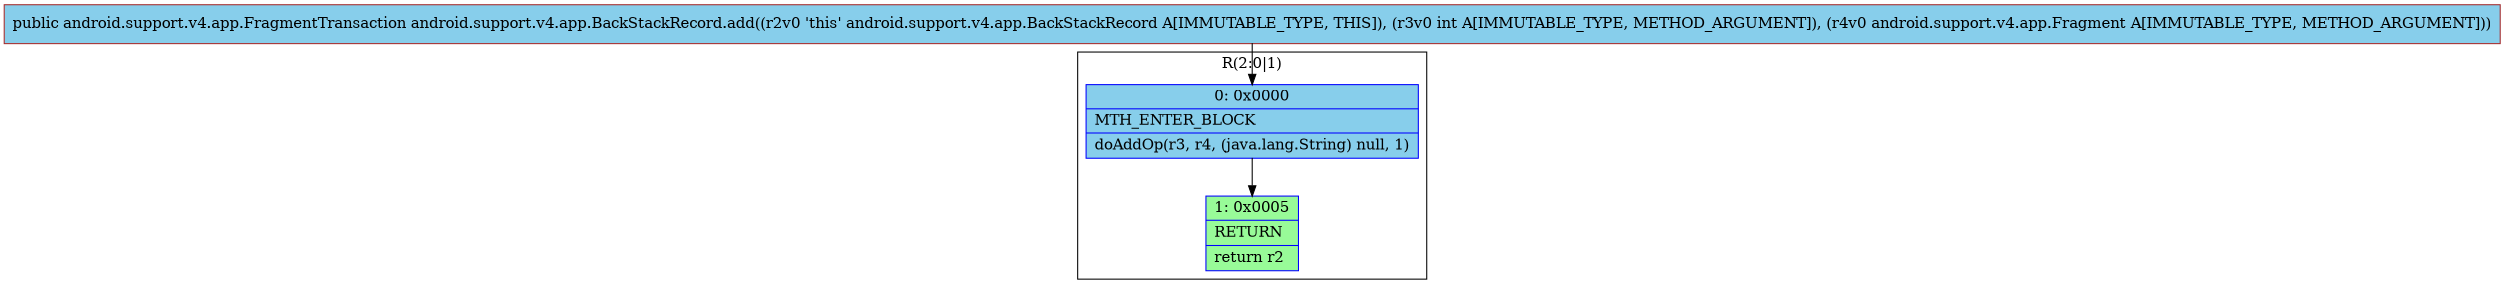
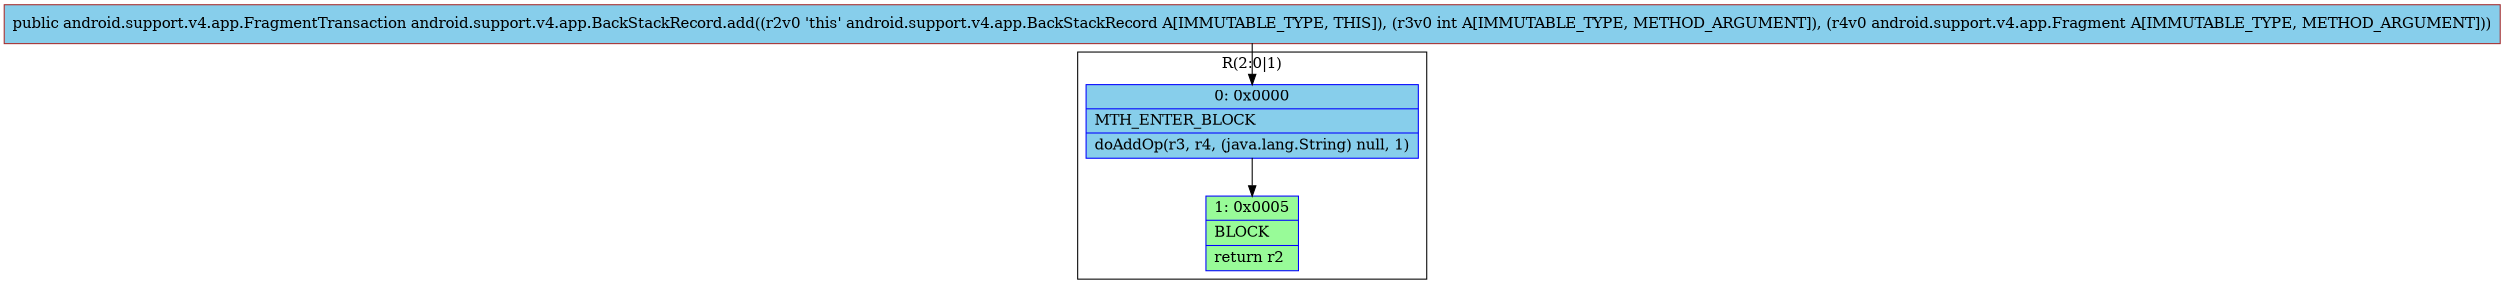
node "1: 0x0005": text "RETURN" -> "BLOCK"
